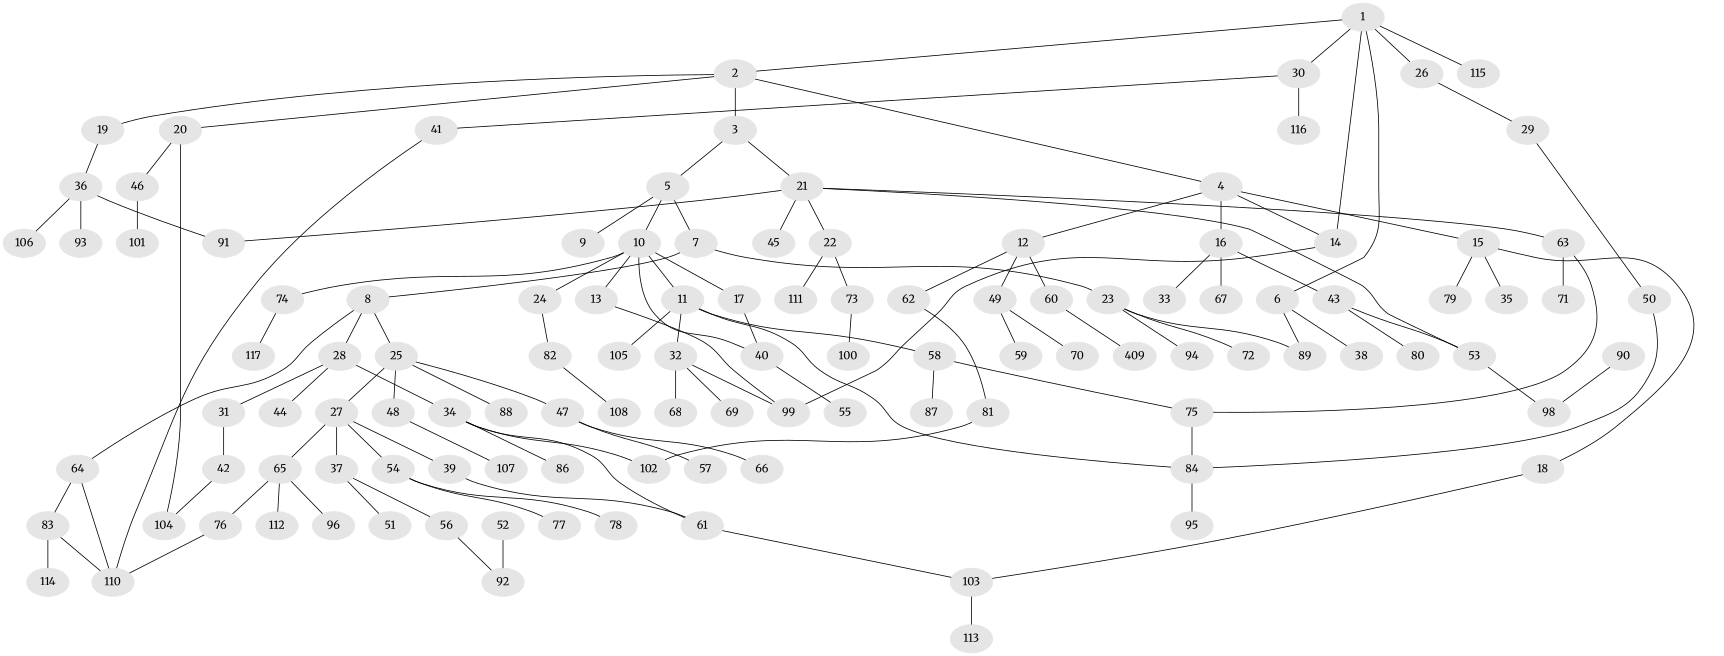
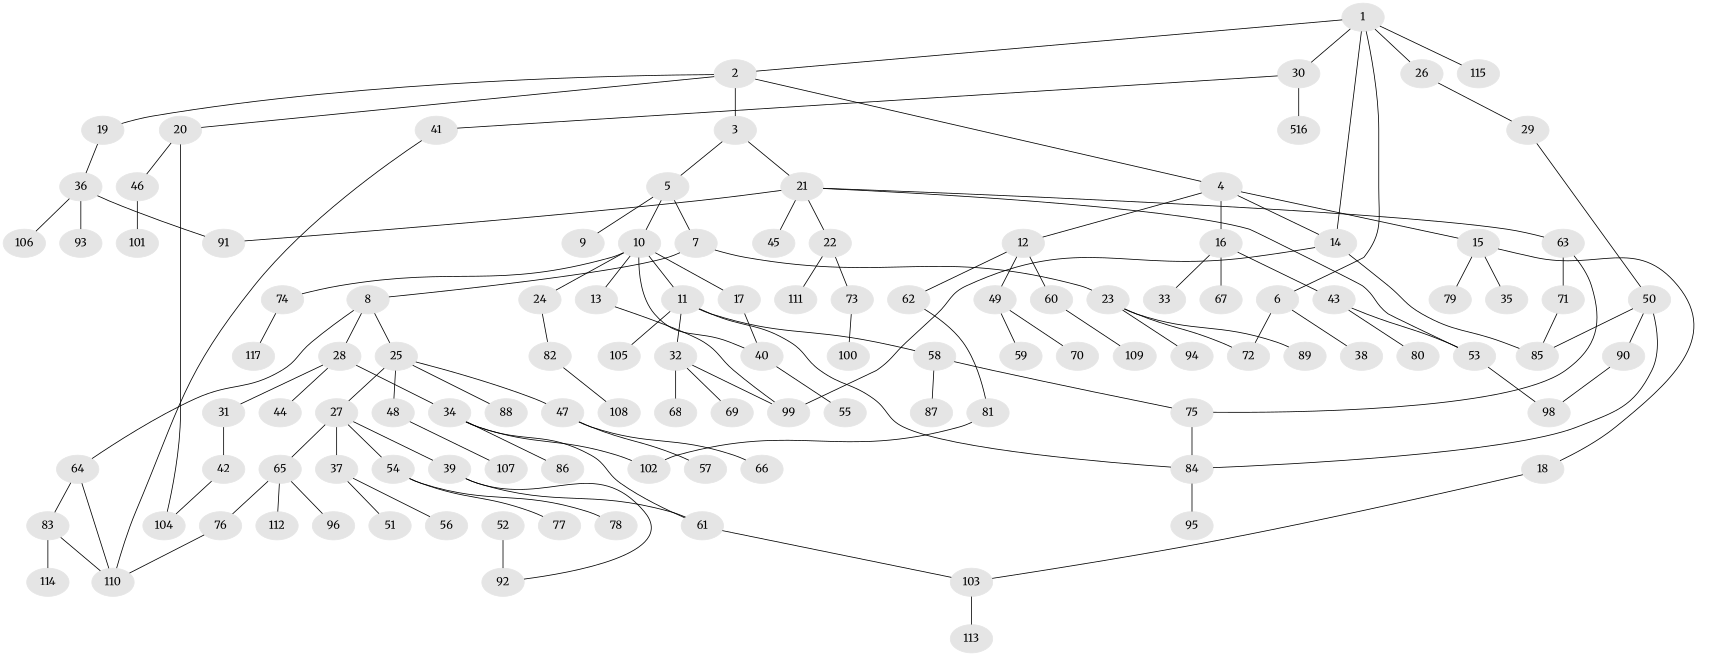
node "116": label "116" -> "516"
edge "6" -- "89": now "6" -- "72"
edge "50" -- "90": added
node "409": label "409" -> "109"
node "85": added
edge "56" -- "92": now "39" -- "92"
